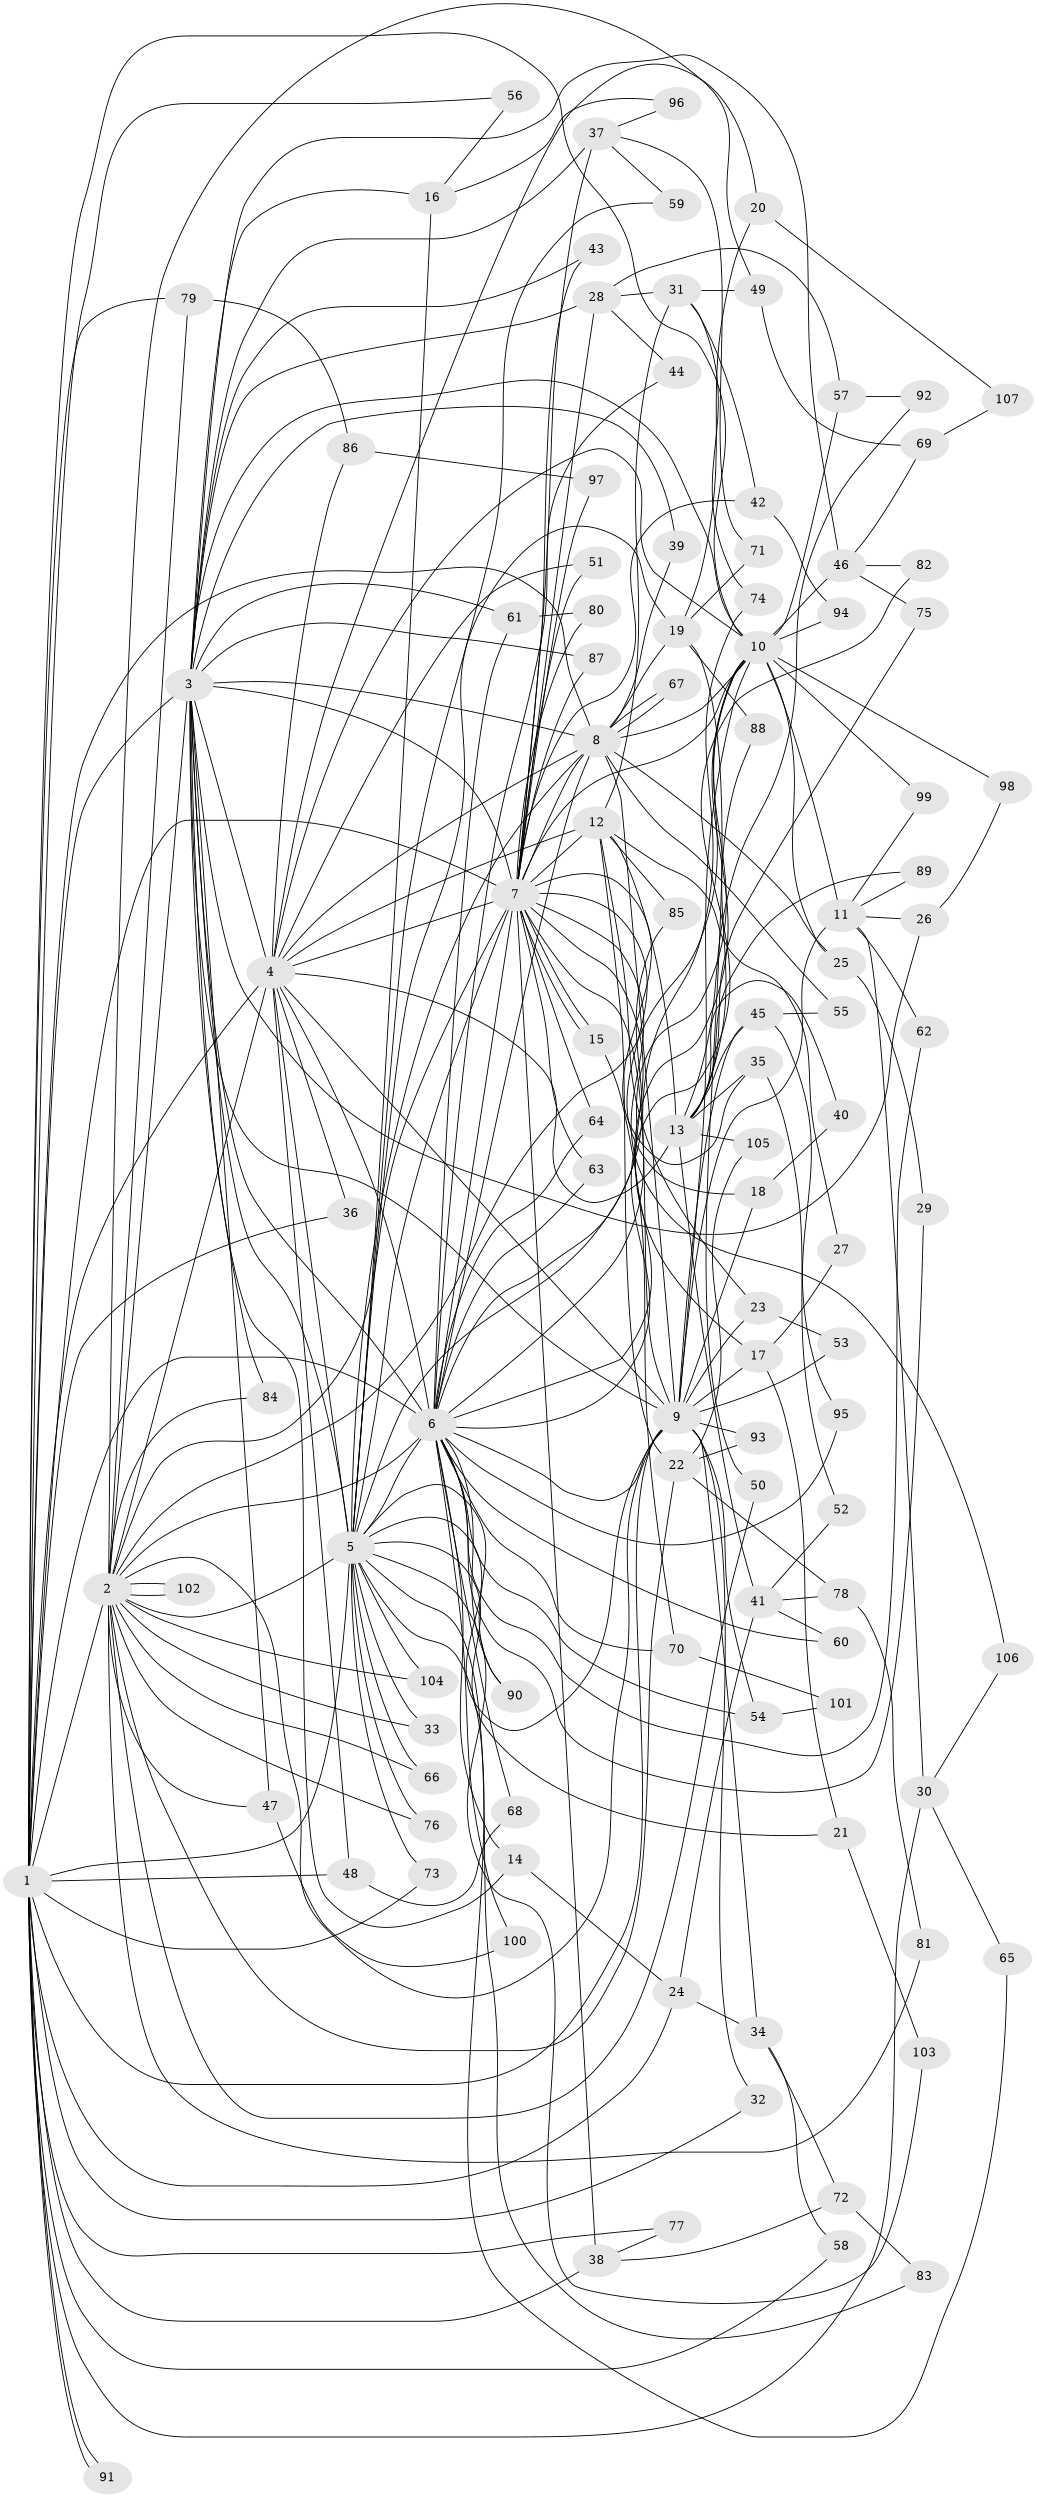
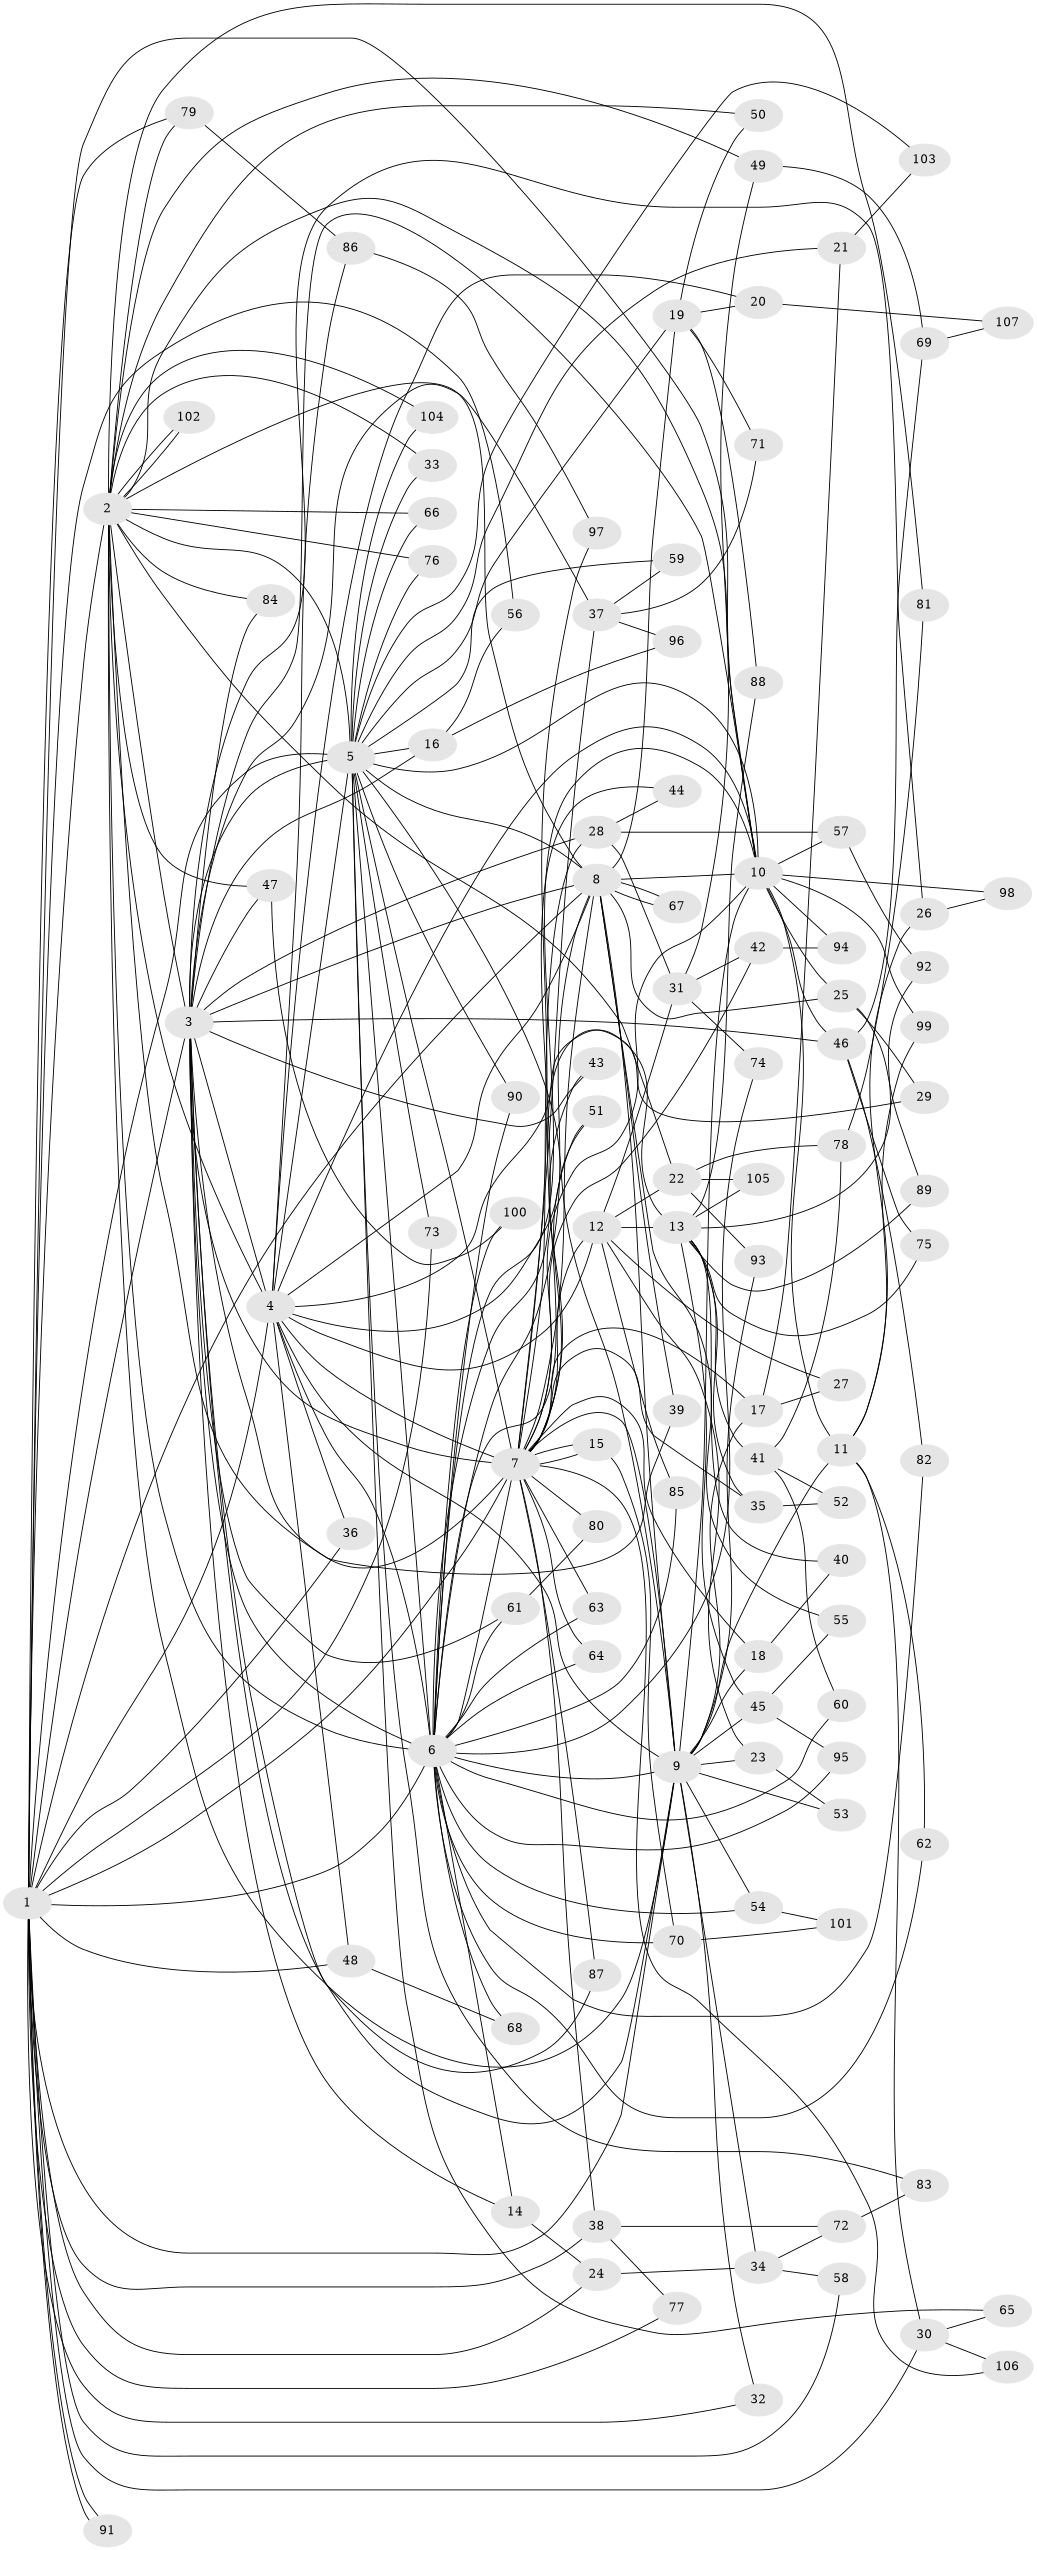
edge "2" -- "8": added
edge "89" -- "11": now "89" -- "25"
edge "41" -- "24": removed
